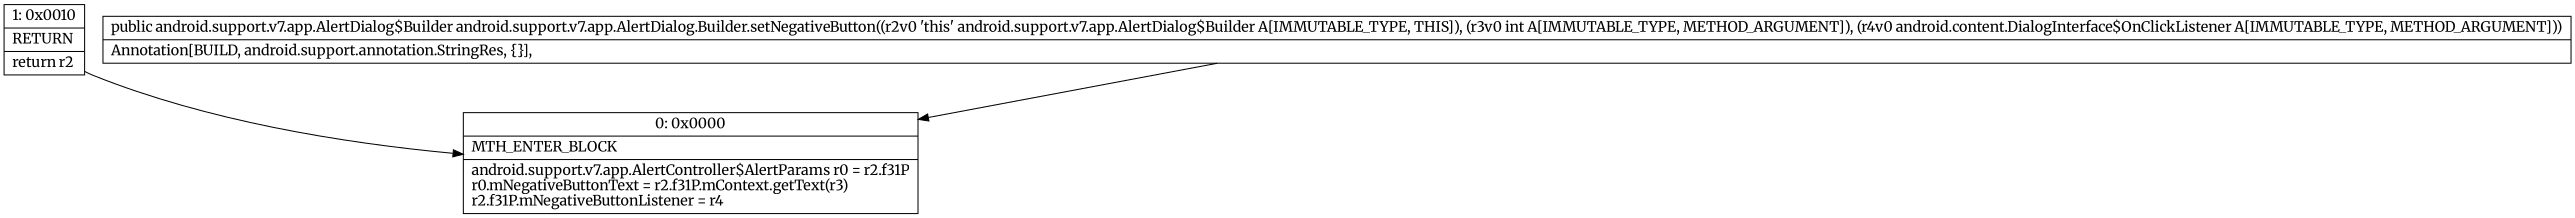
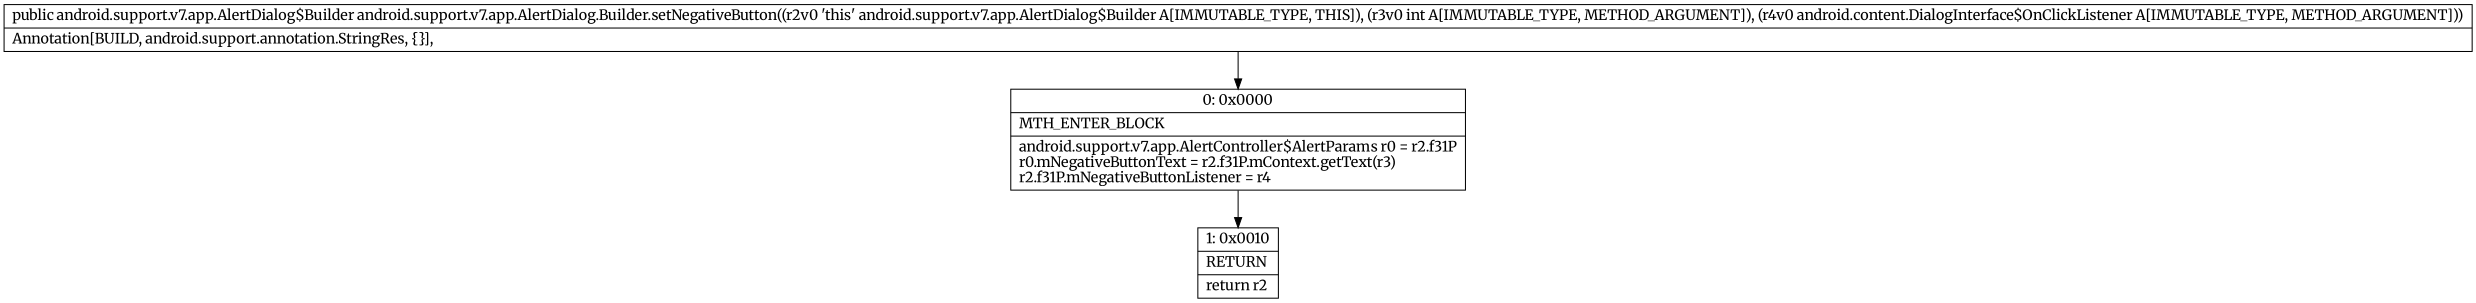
edge "1: 0x0010" -> "0: 0x0000": reversed
